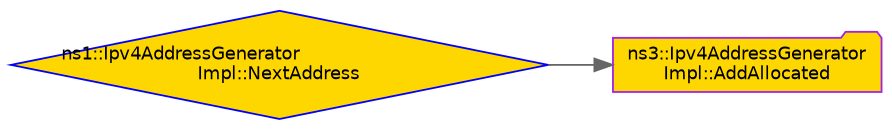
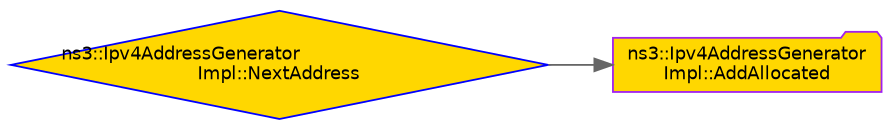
node "ns1::Ipv4AddressGenerator Impl::NextAddress": label "ns1::Ipv4AddressGenerator Impl::NextAddress" -> "ns3::Ipv4AddressGenerator Impl::NextAddress"
